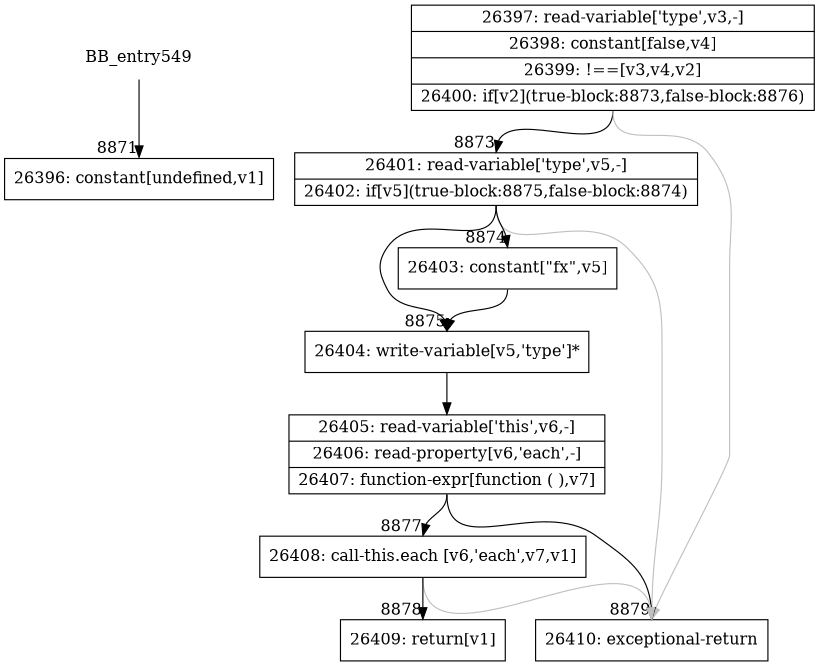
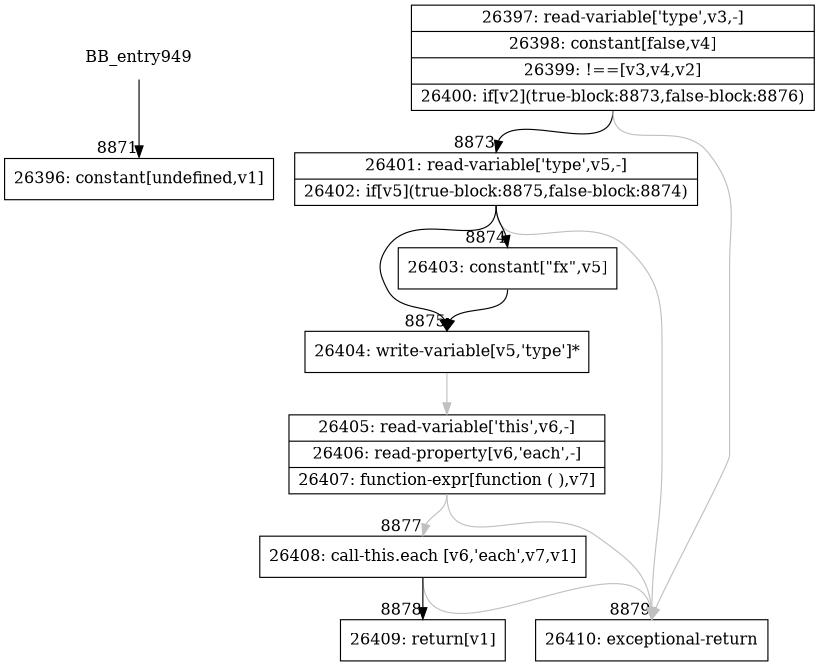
node "BB_entry549": label "BB_entry549" -> "BB_entry949"
edge "26404: write-variable[v5,'type']*" -> "26405: read-variable['this',v6,-]": color black -> gray
edge "26405: read-variable['this',v6,-]" -> "26408: call-this.each [v6,'each',v7,v1]": color black -> gray
edge "26405: read-variable['this',v6,-]" -> "26410: exceptional-return": color black -> gray
